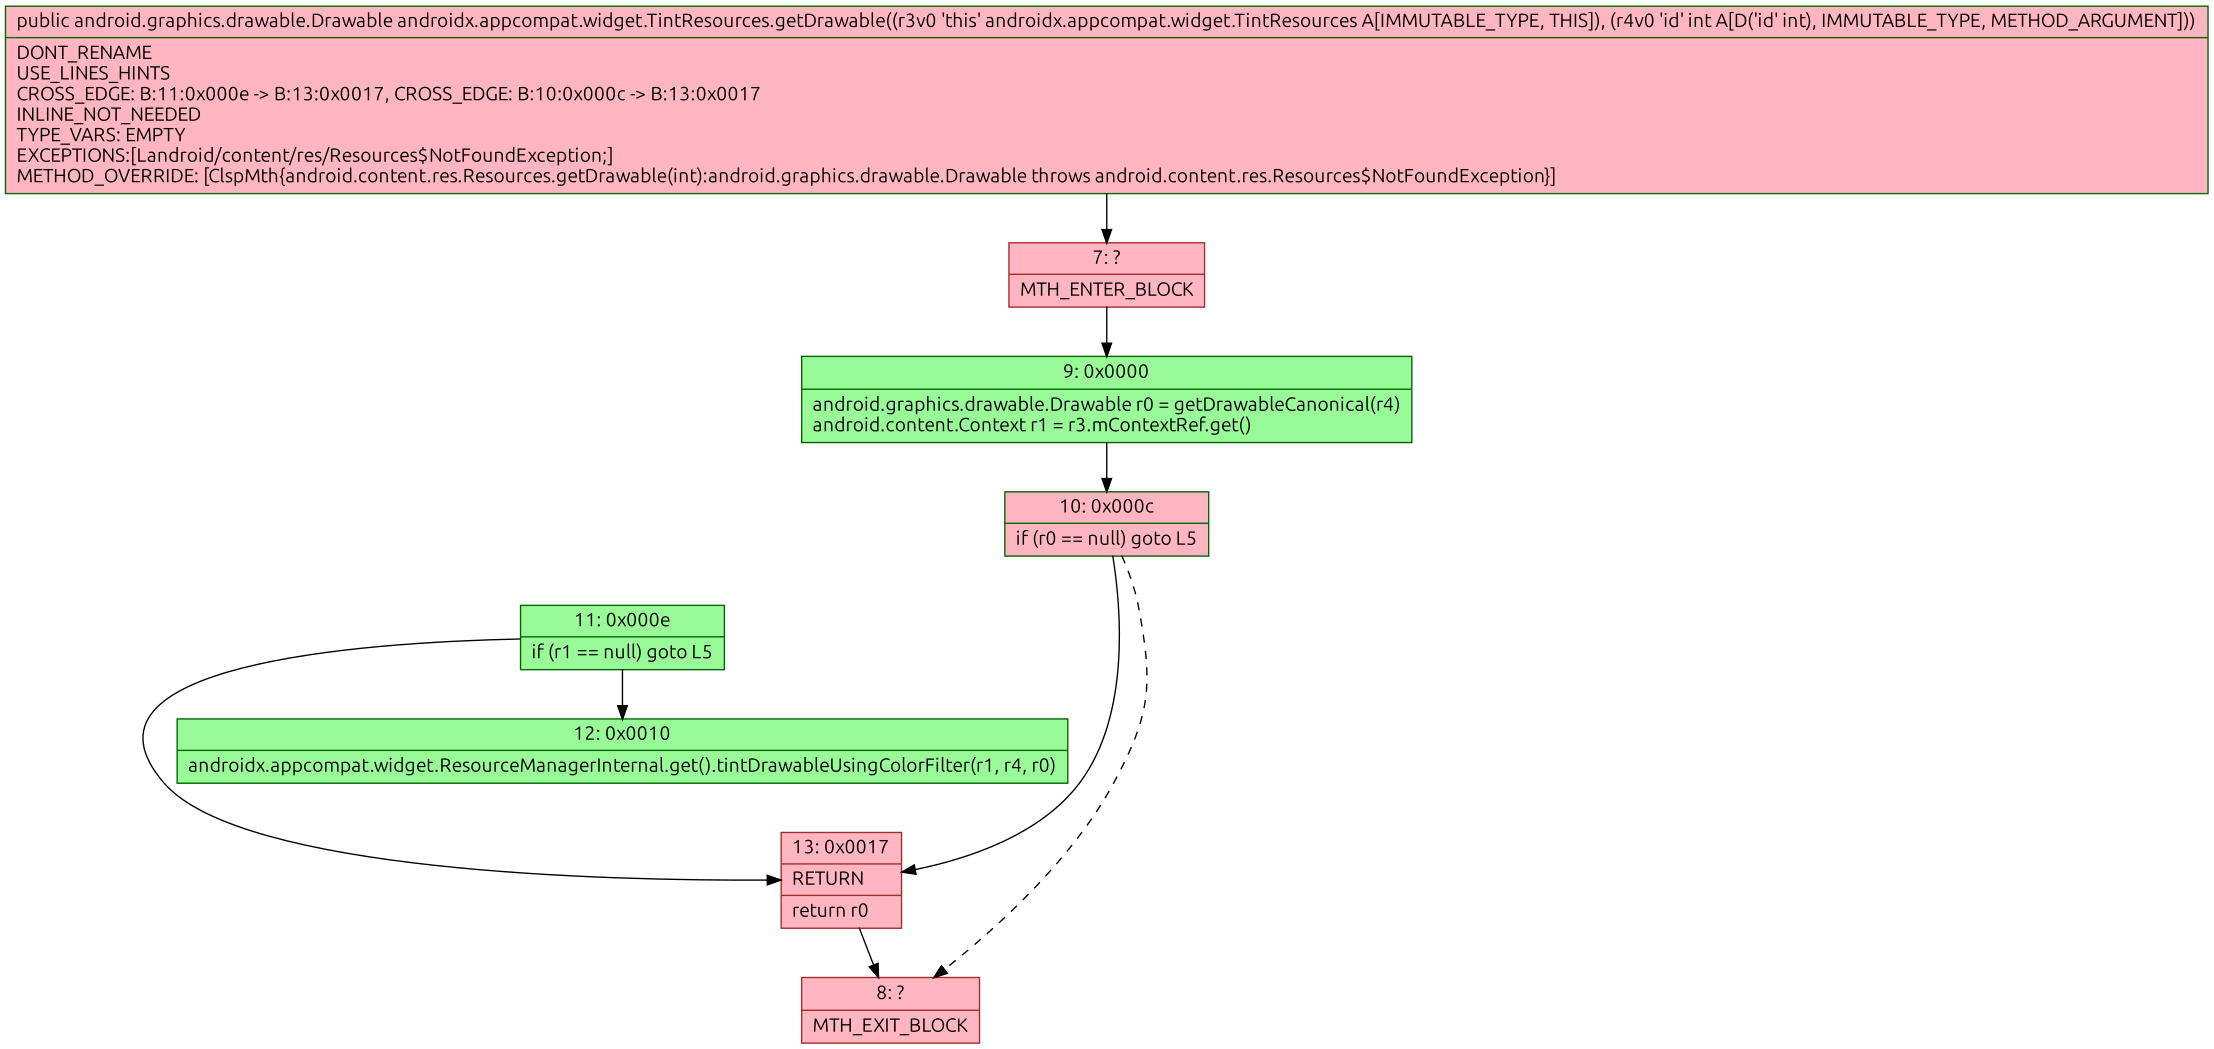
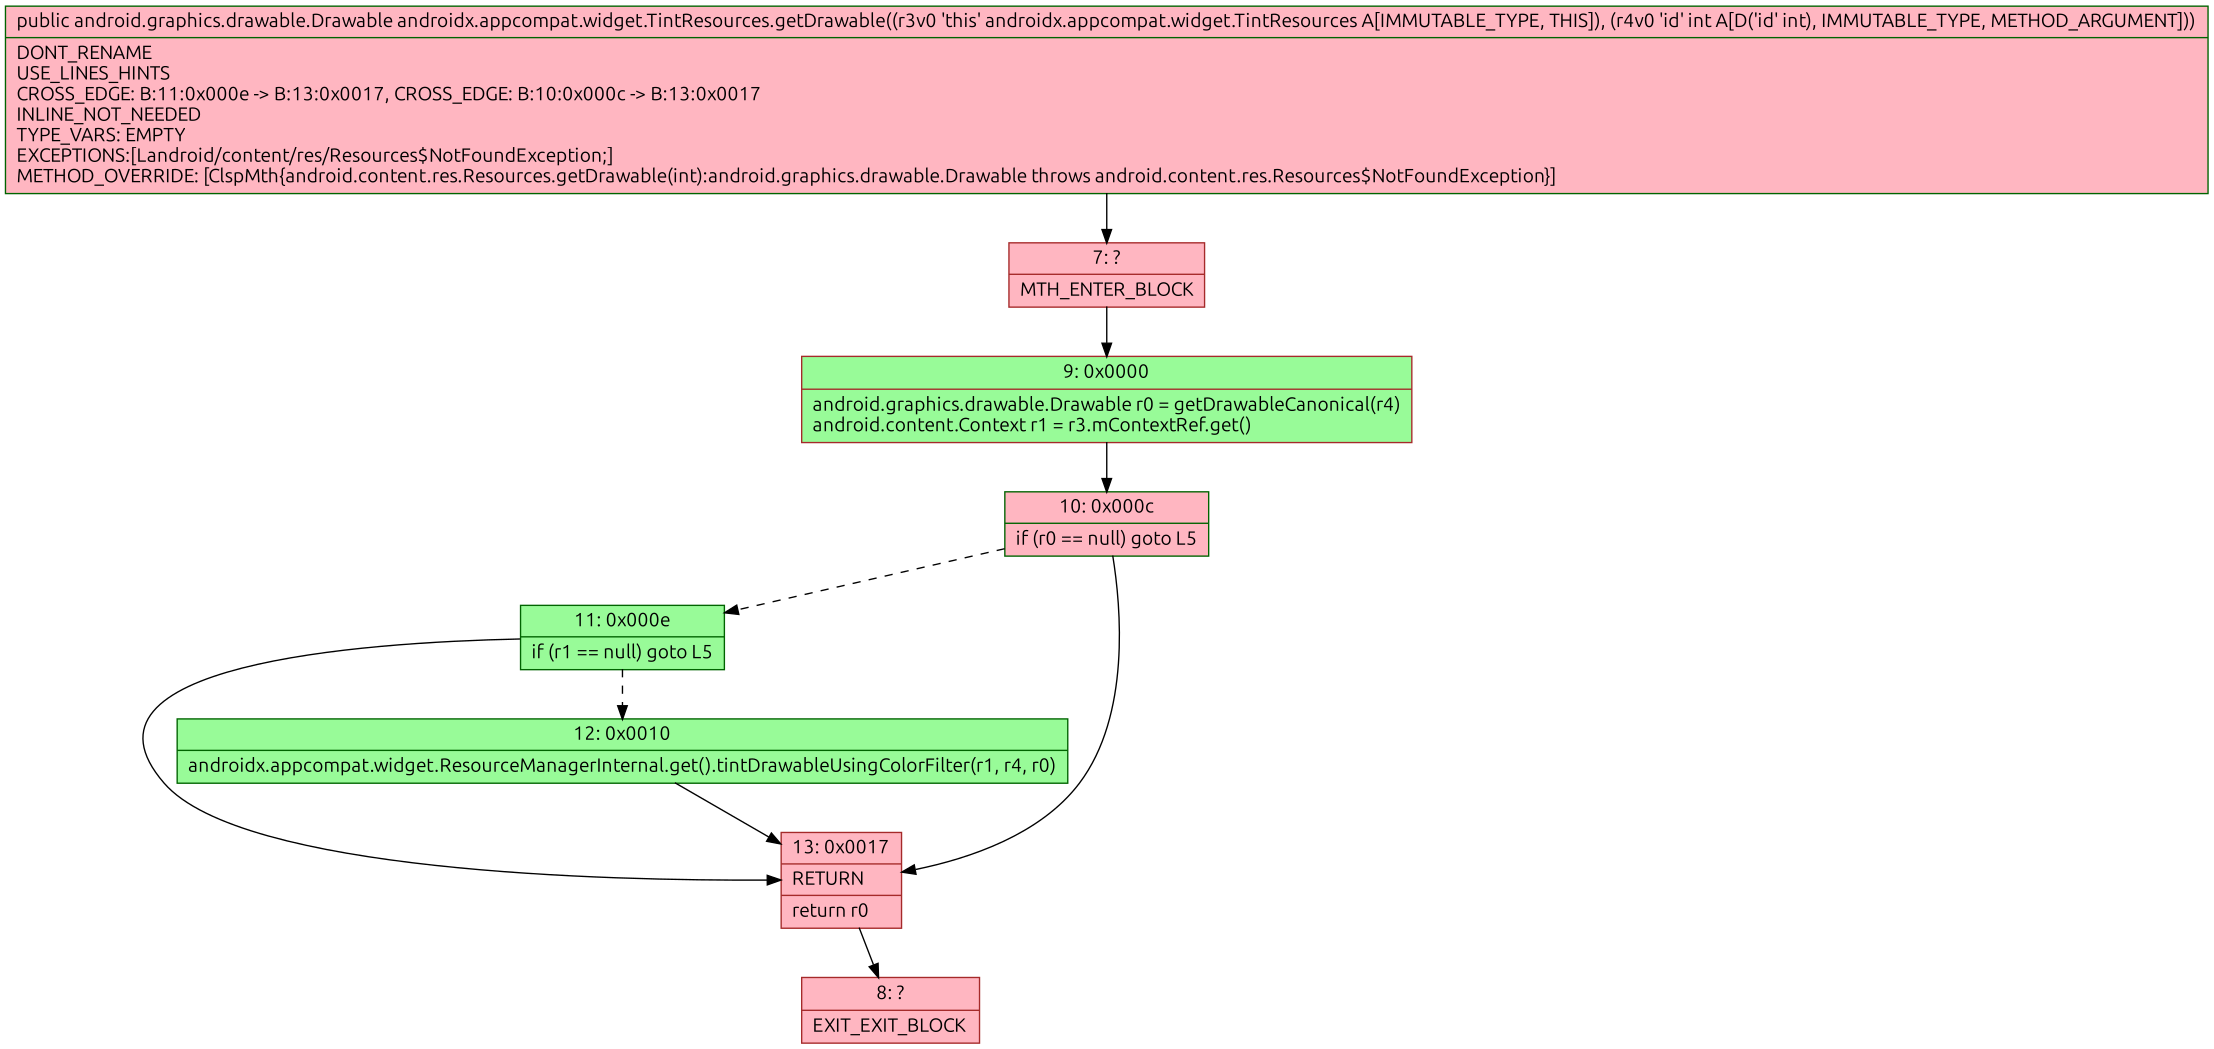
node "9: 0x0000": color darkgreen -> brown
edge "11: 0x000e" -> "12: 0x0010": style solid -> dashed
edge "10: 0x000c" -> "8: ?": now "10: 0x000c" -> "11: 0x000e"
edge "12: 0x0010" -> "13: 0x0017": added
node "8: ?": text "MTH_EXIT_BLOCK" -> "EXIT_EXIT_BLOCK"
